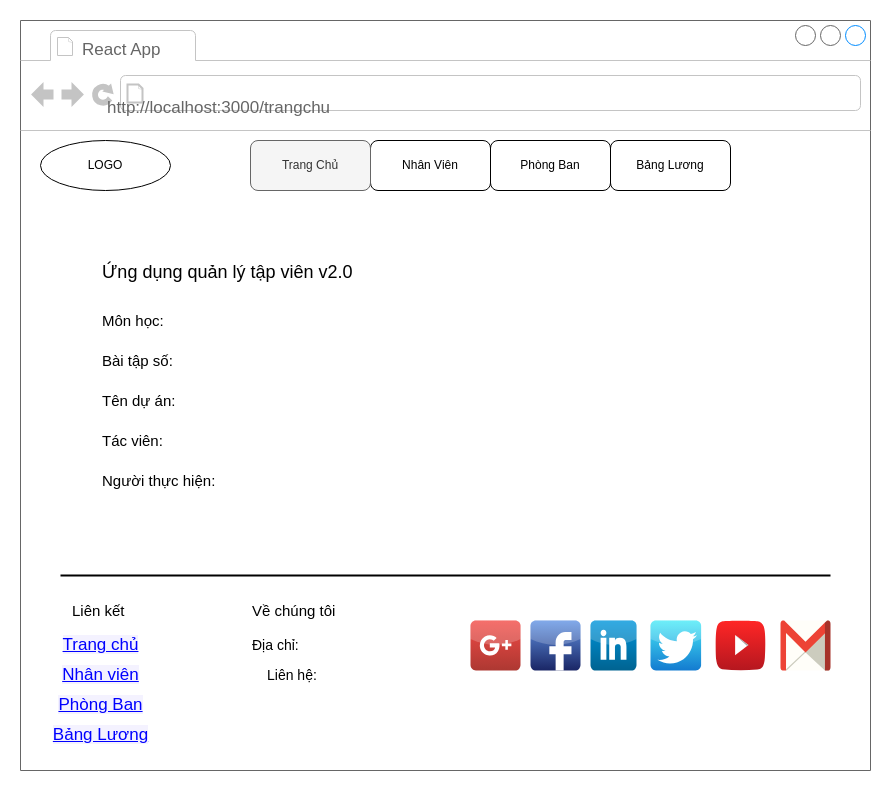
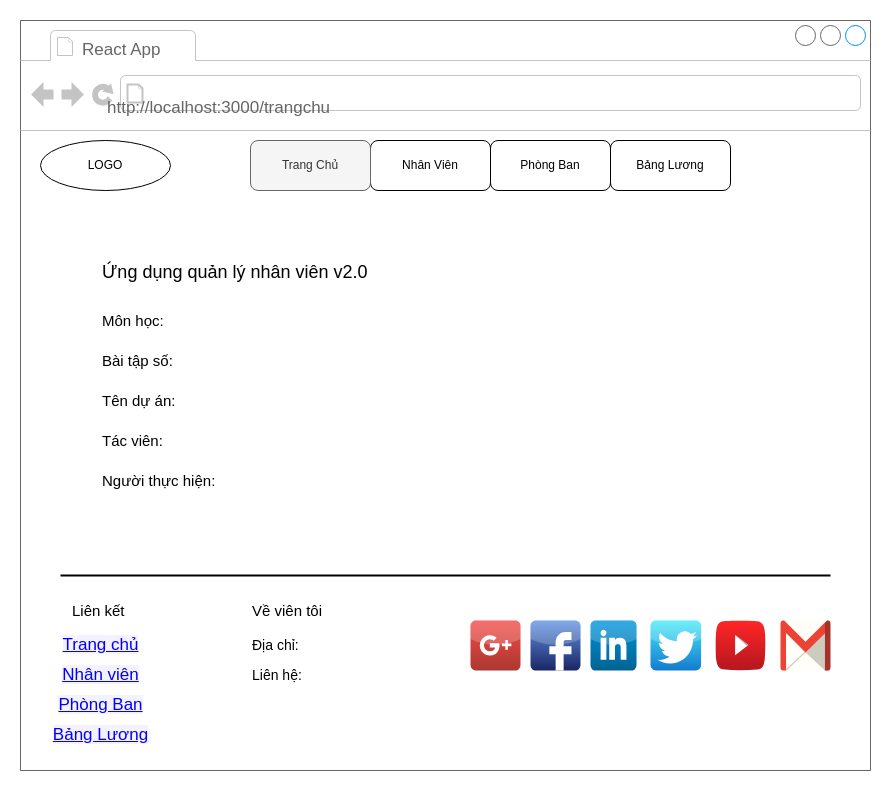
node "Ứng dụng quản lý tập viên v2.0": label "Ứng dụng quản lý tập viên v2.0" -> "Ứng dụng quản lý nhân viên v2.0"
node "Về chúng tôi": label "Về chúng tôi" -> "Về viên tôi"
node "Liên hệ:": moved (346, 676) -> (331, 676)
